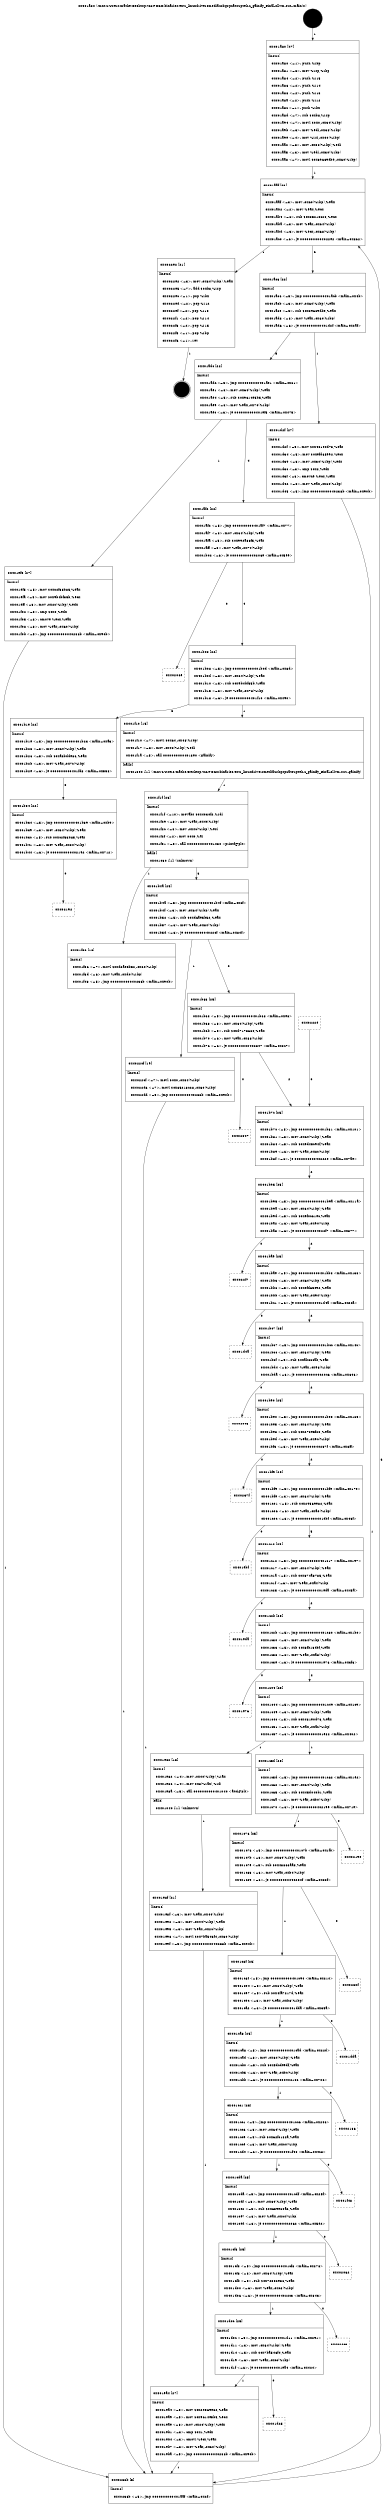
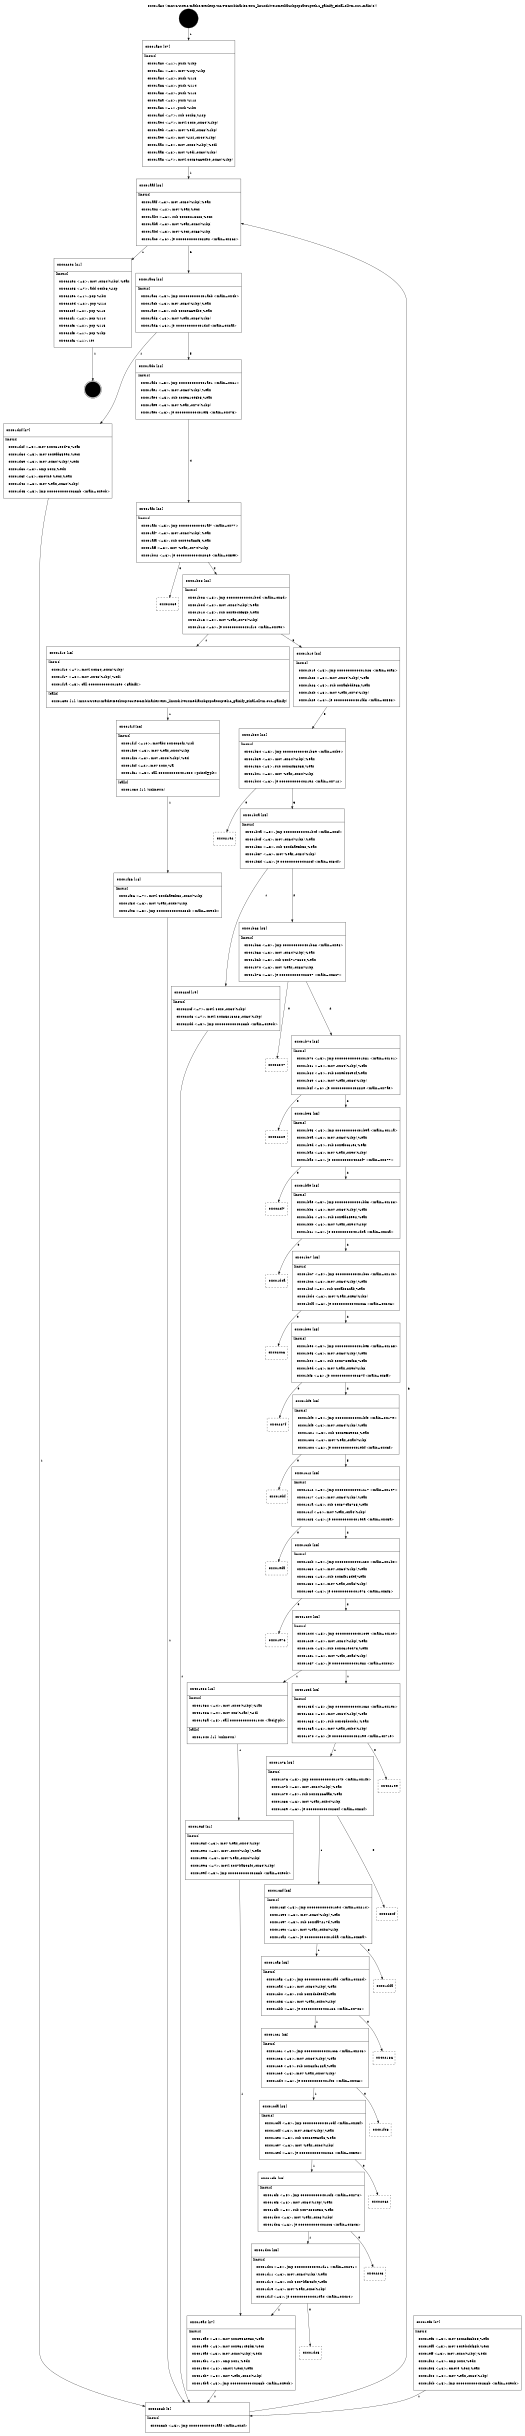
edge "0x401adc [22]" -> "0x401ef5 [27]": removed, label "1"
edge "0x401f1f [23]" -> "0x401b4a [25]": now "0x401b34 [22]" -> "0x401b4a [25]"
edge "0x40222e" -> "0x401b7c [25]": reversed
